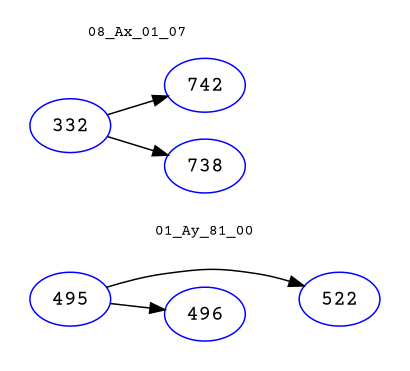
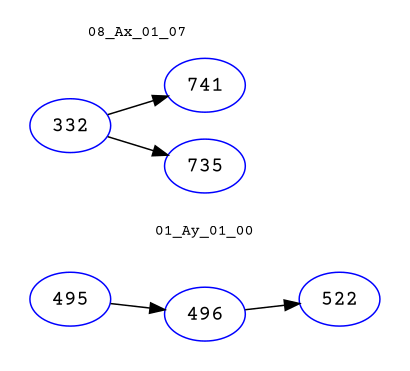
node "742": label "742" -> "741"
node "738": label "738" -> "735"
cluster "01_Ay_81_00": label "01_Ay_81_00" -> "01_Ay_01_00"
edge "495" -> "522": now "496" -> "522"
